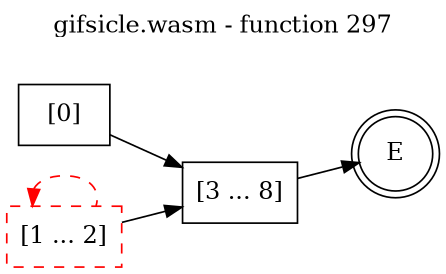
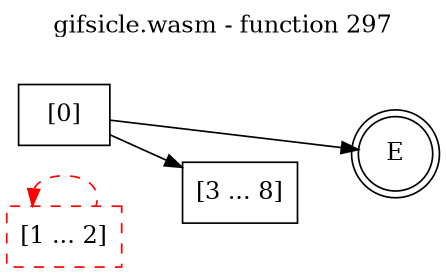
edge "[3 ... 8]" -> "E": now "[0]" -> "E"
edge "[1 ... 2]" -> "[3 ... 8]": removed
